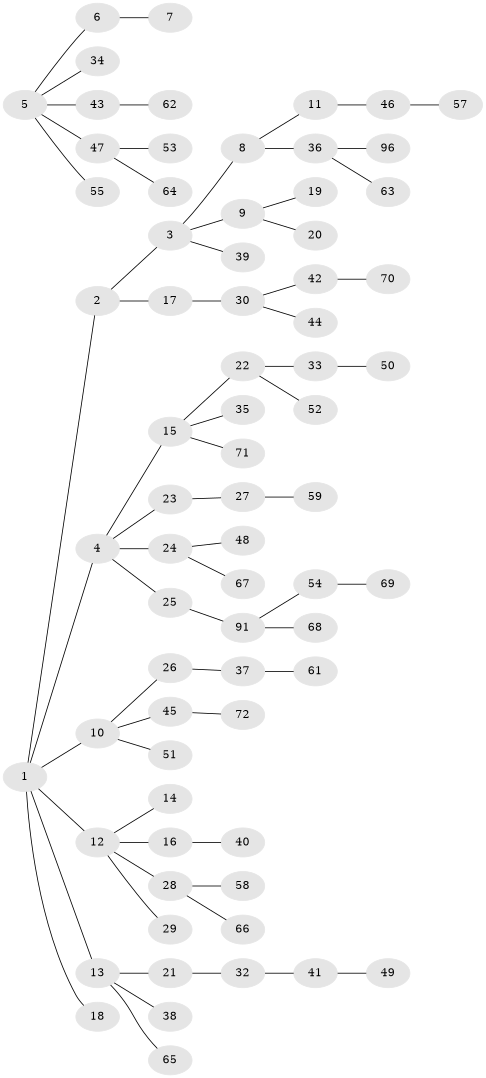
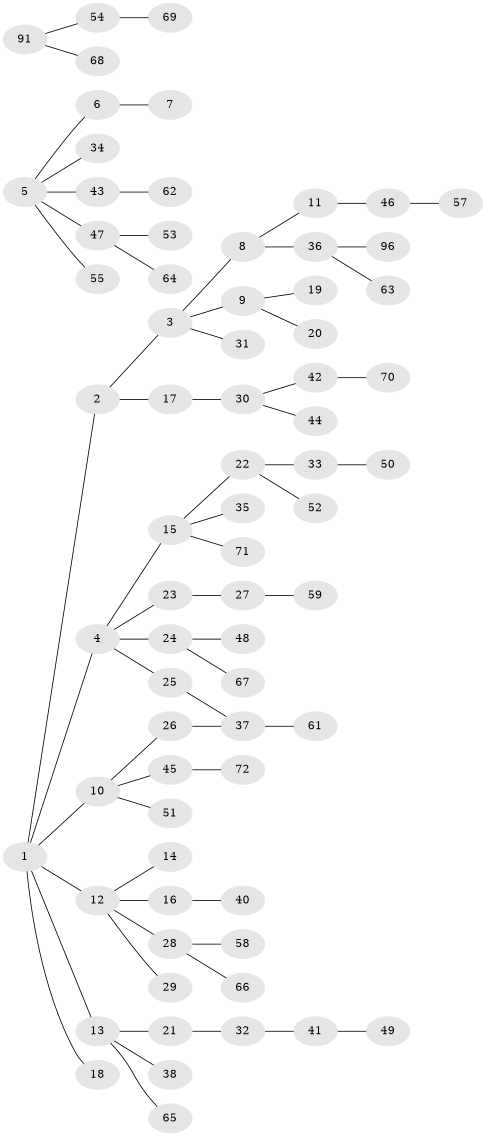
node "39": label "39" -> "31"
edge "25" -- "91": now "25" -- "37"
